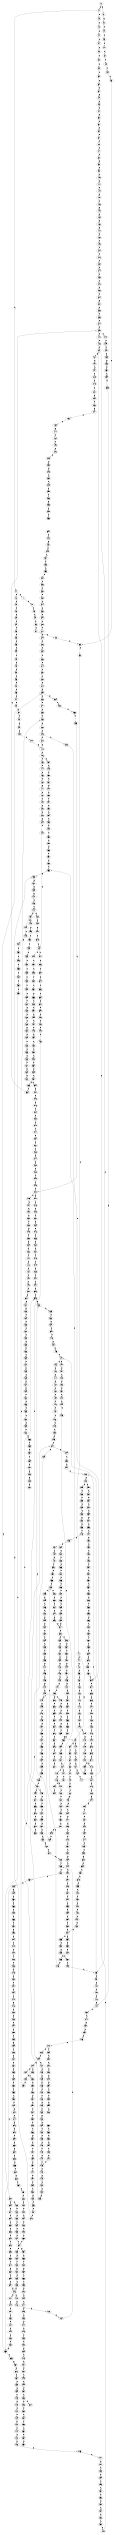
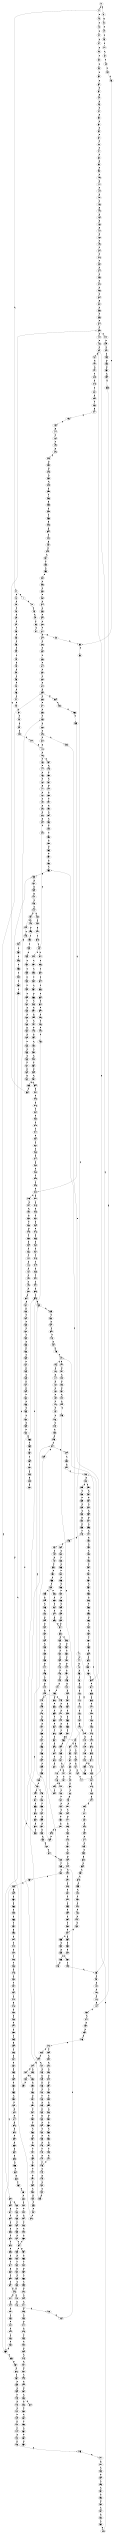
node "S376": added
node "S332": added
